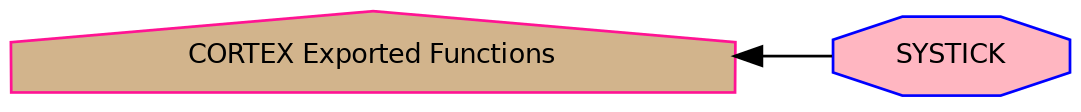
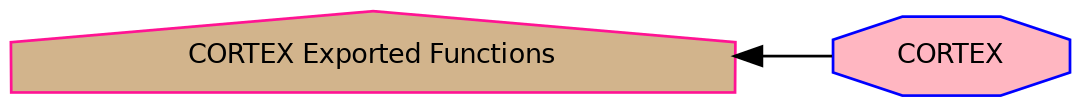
node "SYSTICK": label "SYSTICK" -> "CORTEX"
